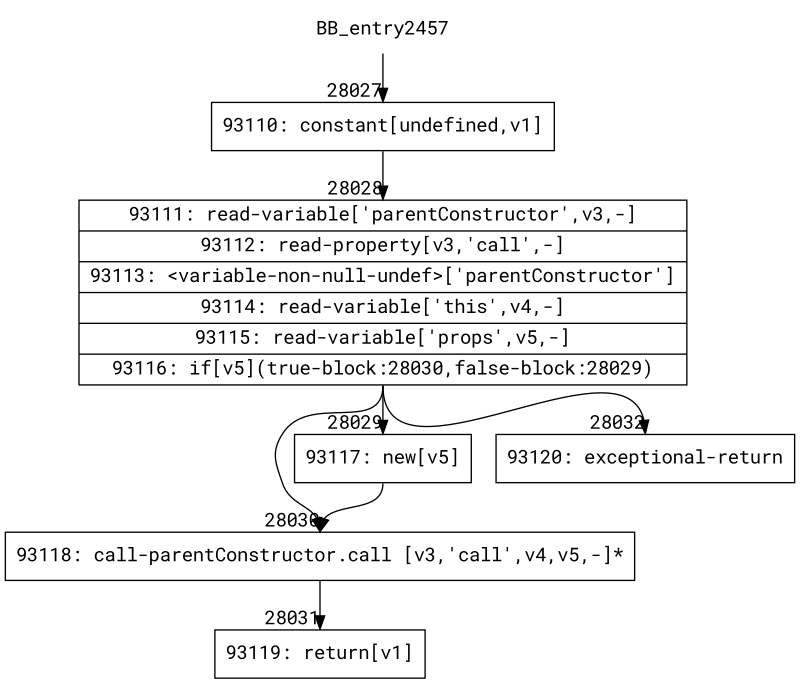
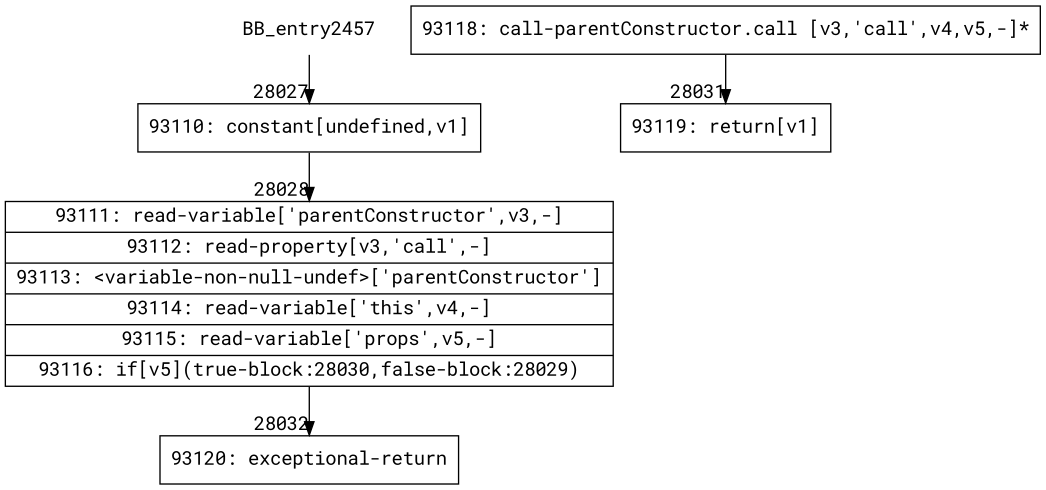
edge "93111: read-variable['parentConstructor',v3,-]" -> "93118: call-parentConstructor.call [v3,'call',v4,v5,-]*": removed
node "93117: new[v5]": removed
